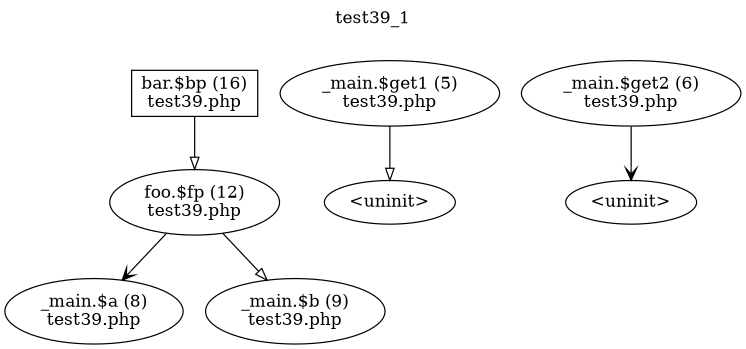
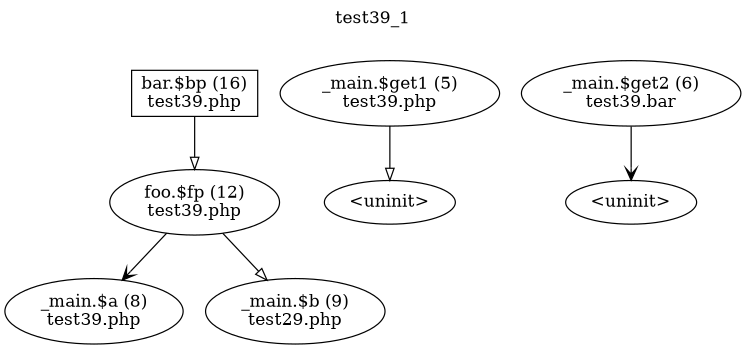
node "_main.$get2 (6) test39.php": label "_main.$get2 (6) test39.php" -> "_main.$get2 (6) test39.bar"
node "_main.$b (9) test39.php": label "_main.$b (9) test39.php" -> "_main.$b (9) test29.php"
